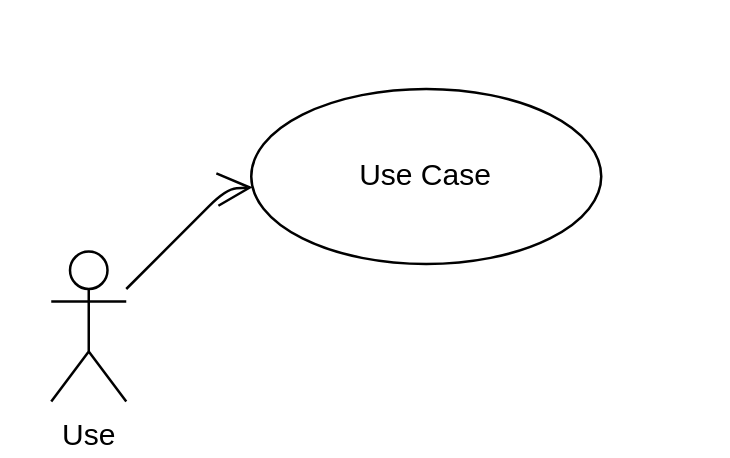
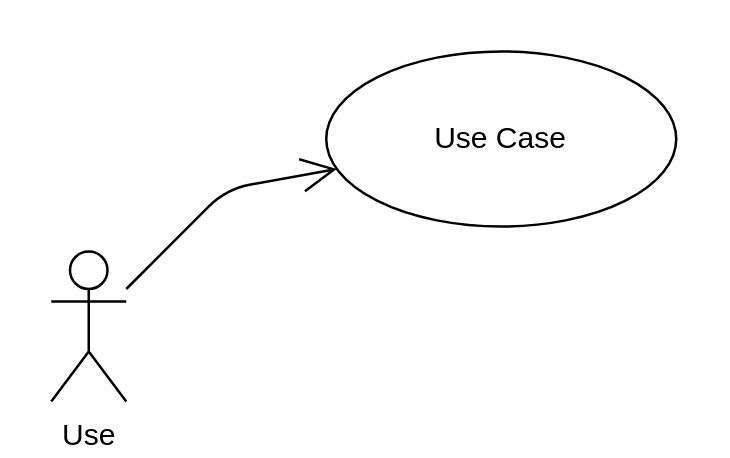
node "Use Case": moved (426, 176) -> (501, 139)
